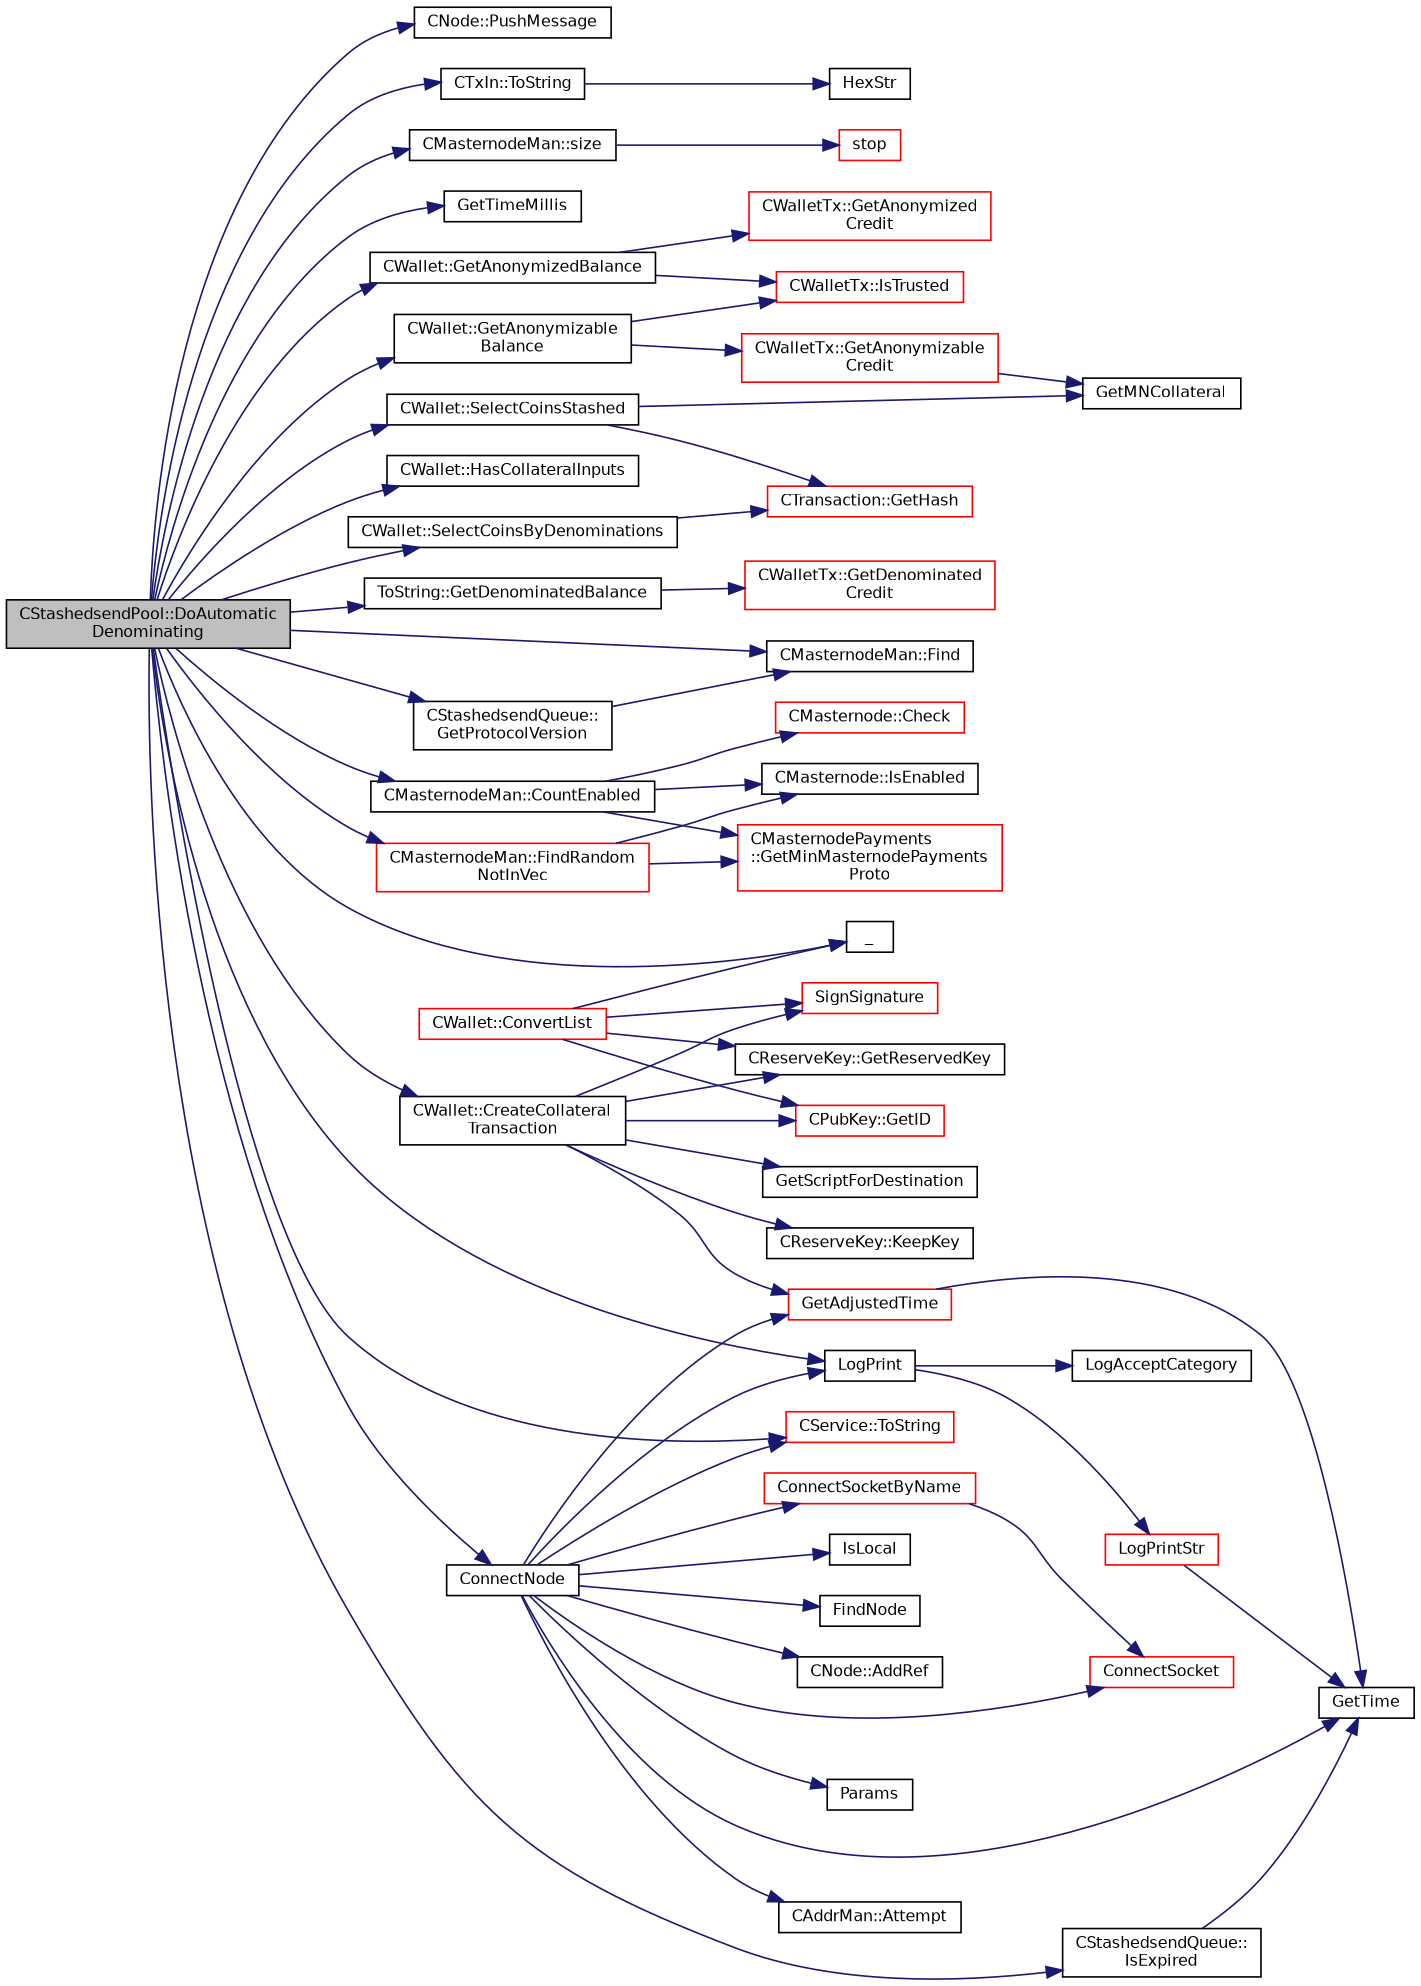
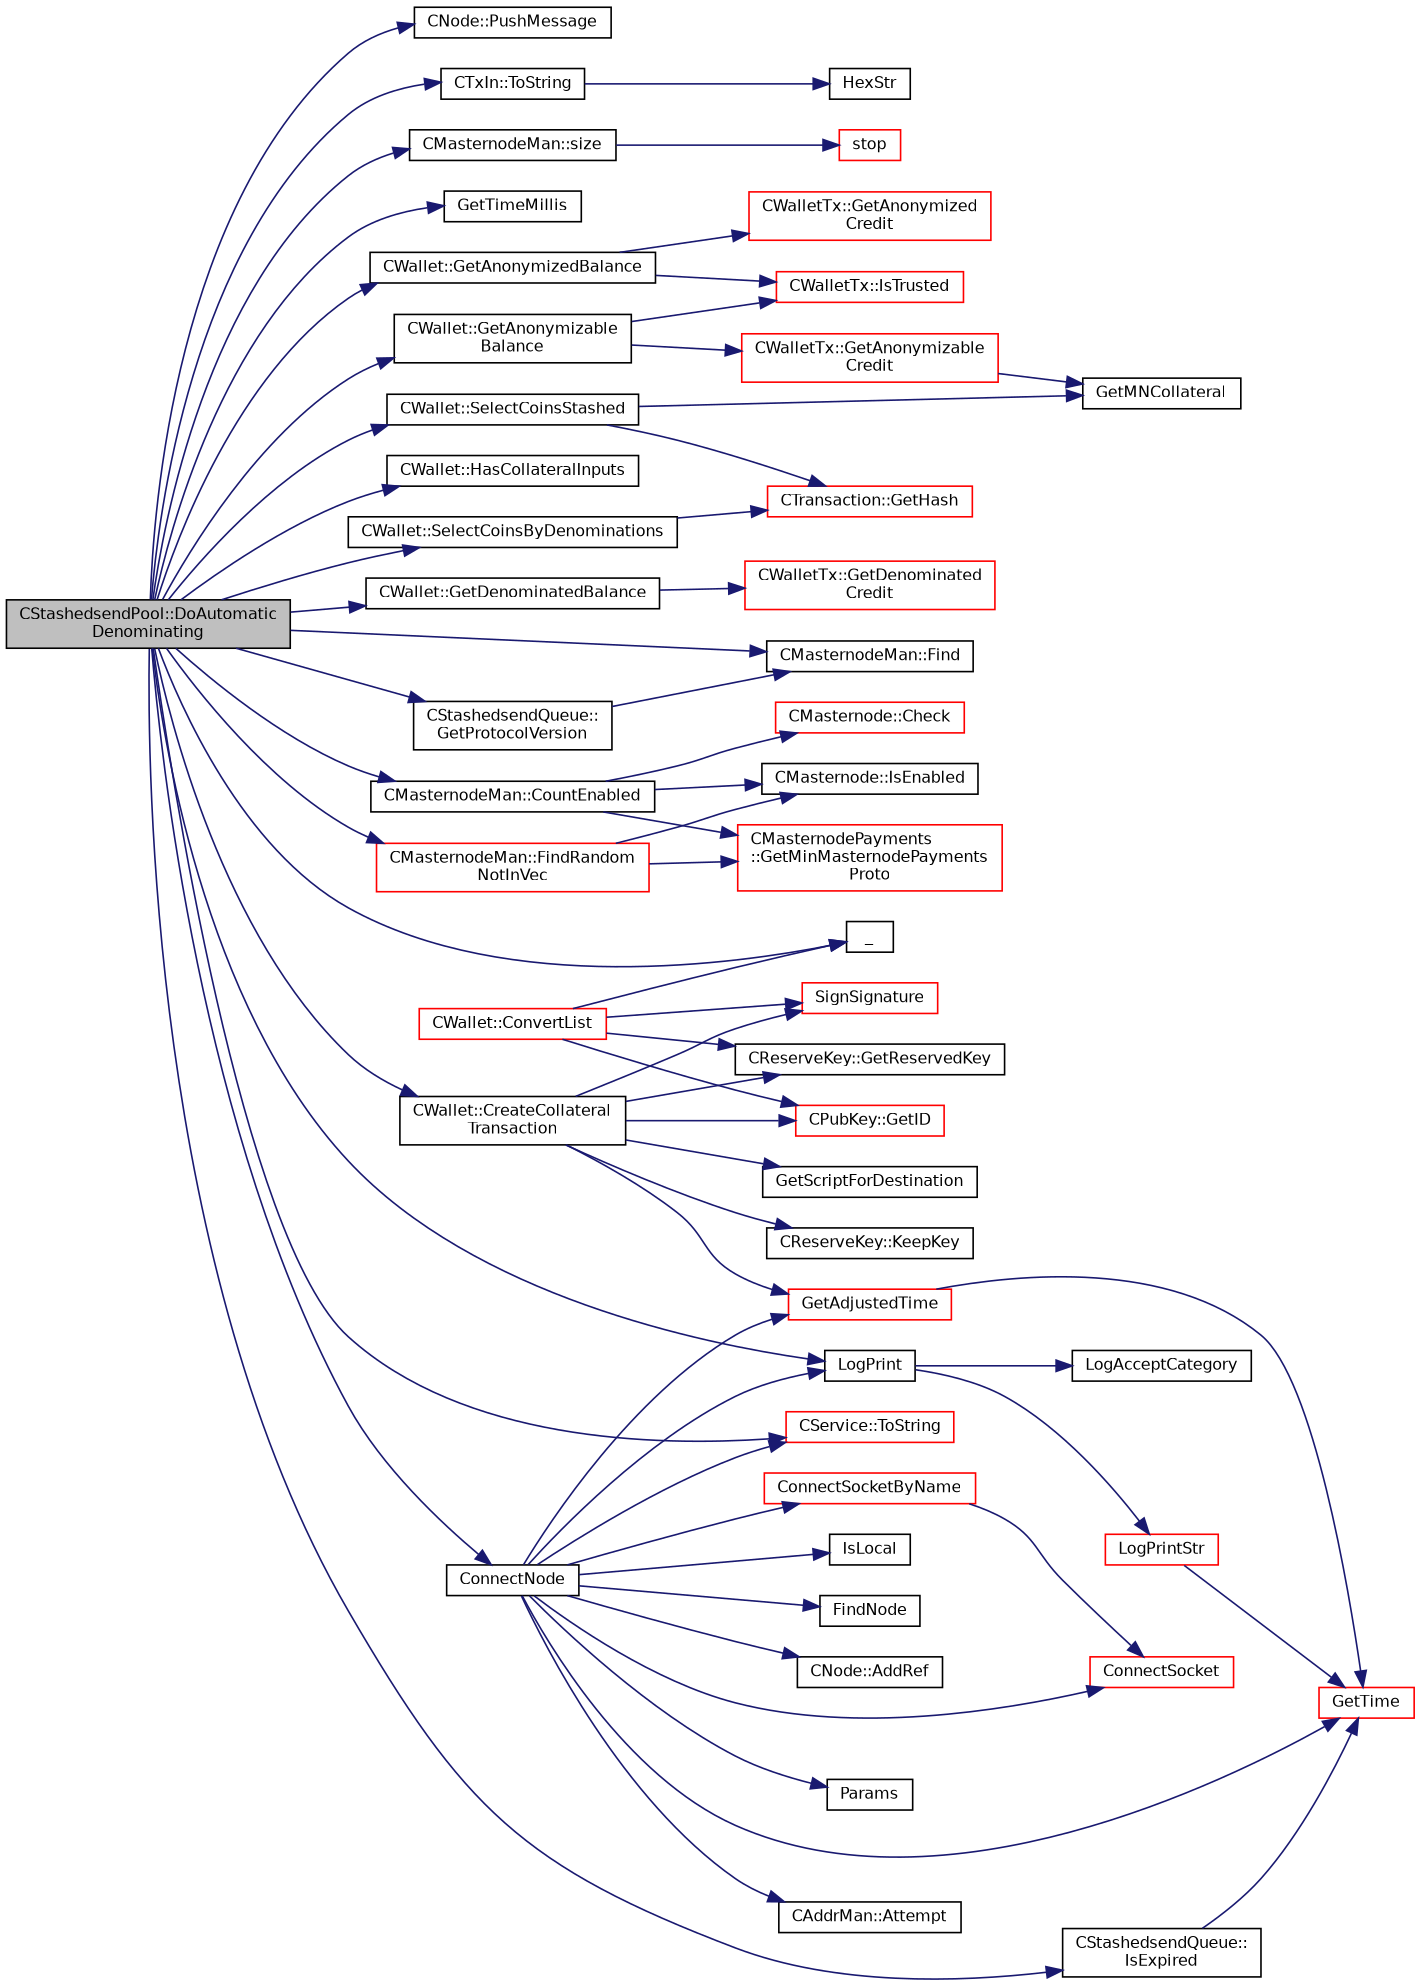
node "ToString::GetDenominatedBalance": label "ToString::GetDenominatedBalance" -> "CWallet::GetDenominatedBalance"
node "GetTime": color black -> red
